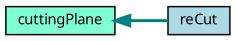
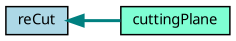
edge "reCut" -> "cuttingPlane": reversed
